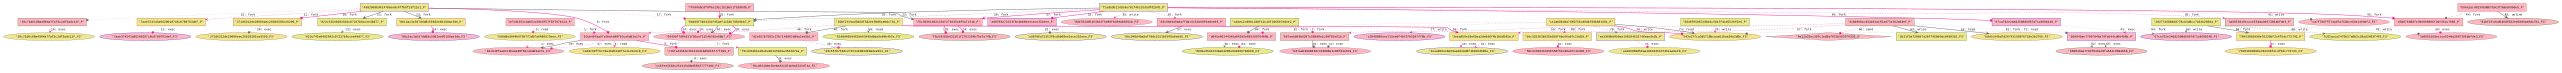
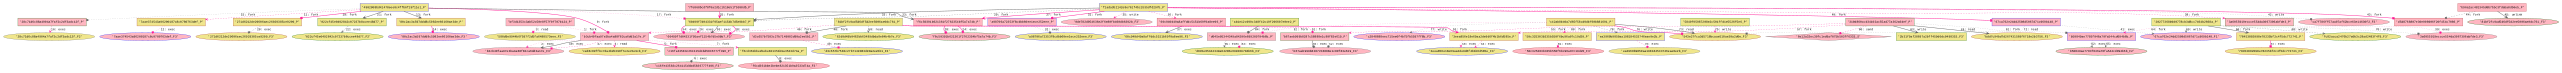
edge "'81bf2fc9ad5d6df5d2ee5006ae0dc761_P'" -> "'b67aeb999b8287c58888e1c80f83e619_P'": label "7: fork" -> "51: fork"
